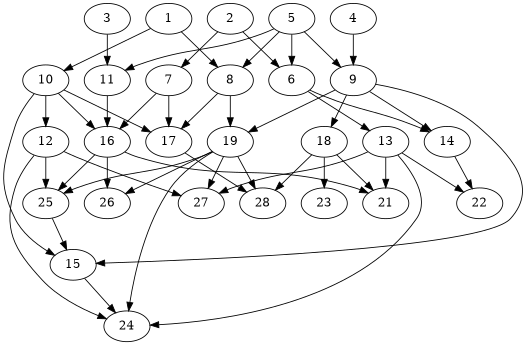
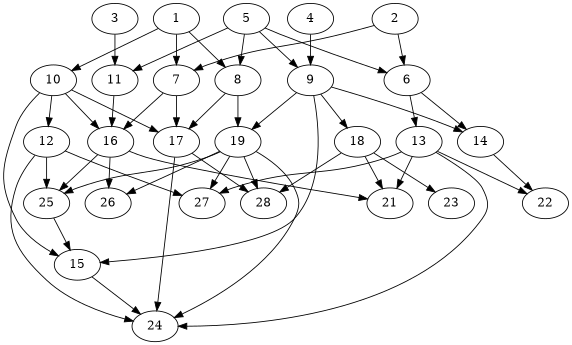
edge "1" -> "7": added
edge "17" -> "24": added
